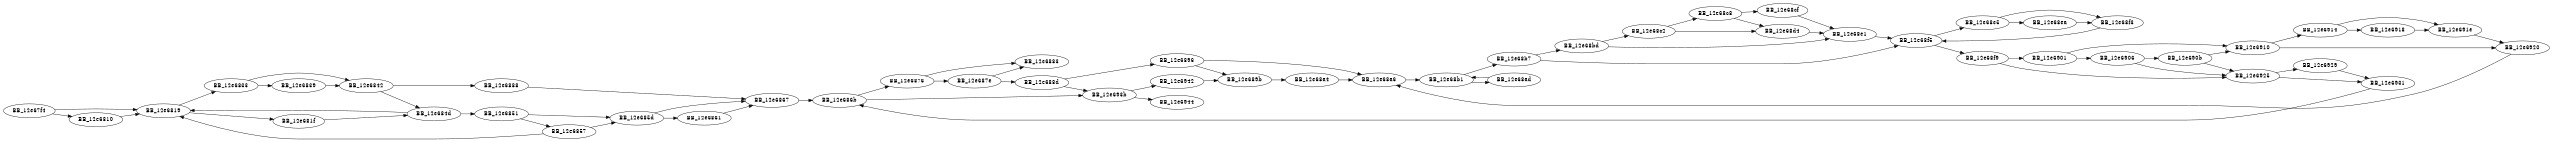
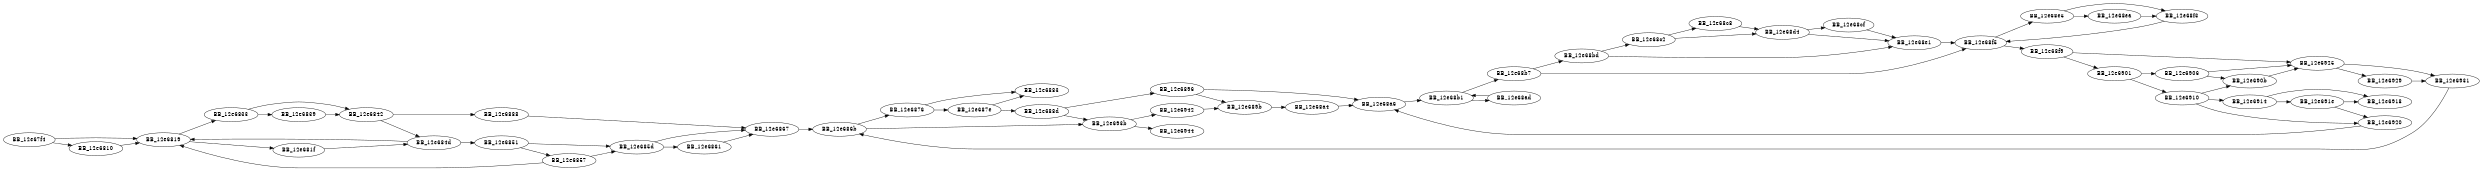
edge "BB_12e68c8" -> "BB_12e68cf": now "BB_12e68d4" -> "BB_12e68cf"
edge "BB_12e6918" -> "BB_12e691e": reversed
edge "BB_12e690b" -> "BB_12e6910": reversed
